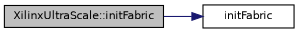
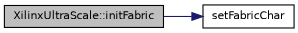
node "initFabric": label "initFabric" -> "setFabricChar"
